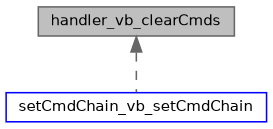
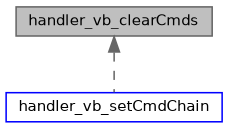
node "setCmdChain_vb_setCmdChain": label "setCmdChain_vb_setCmdChain" -> "handler_vb_setCmdChain"
